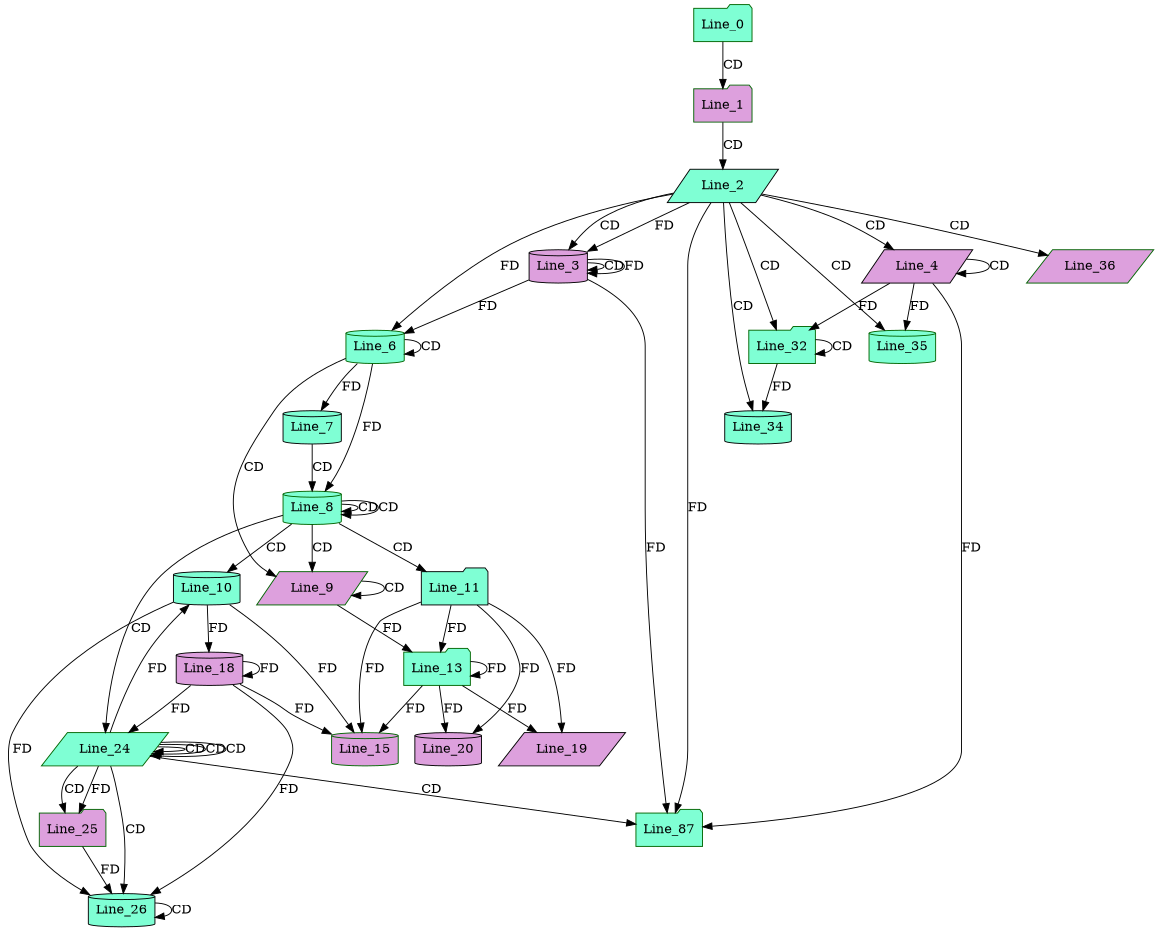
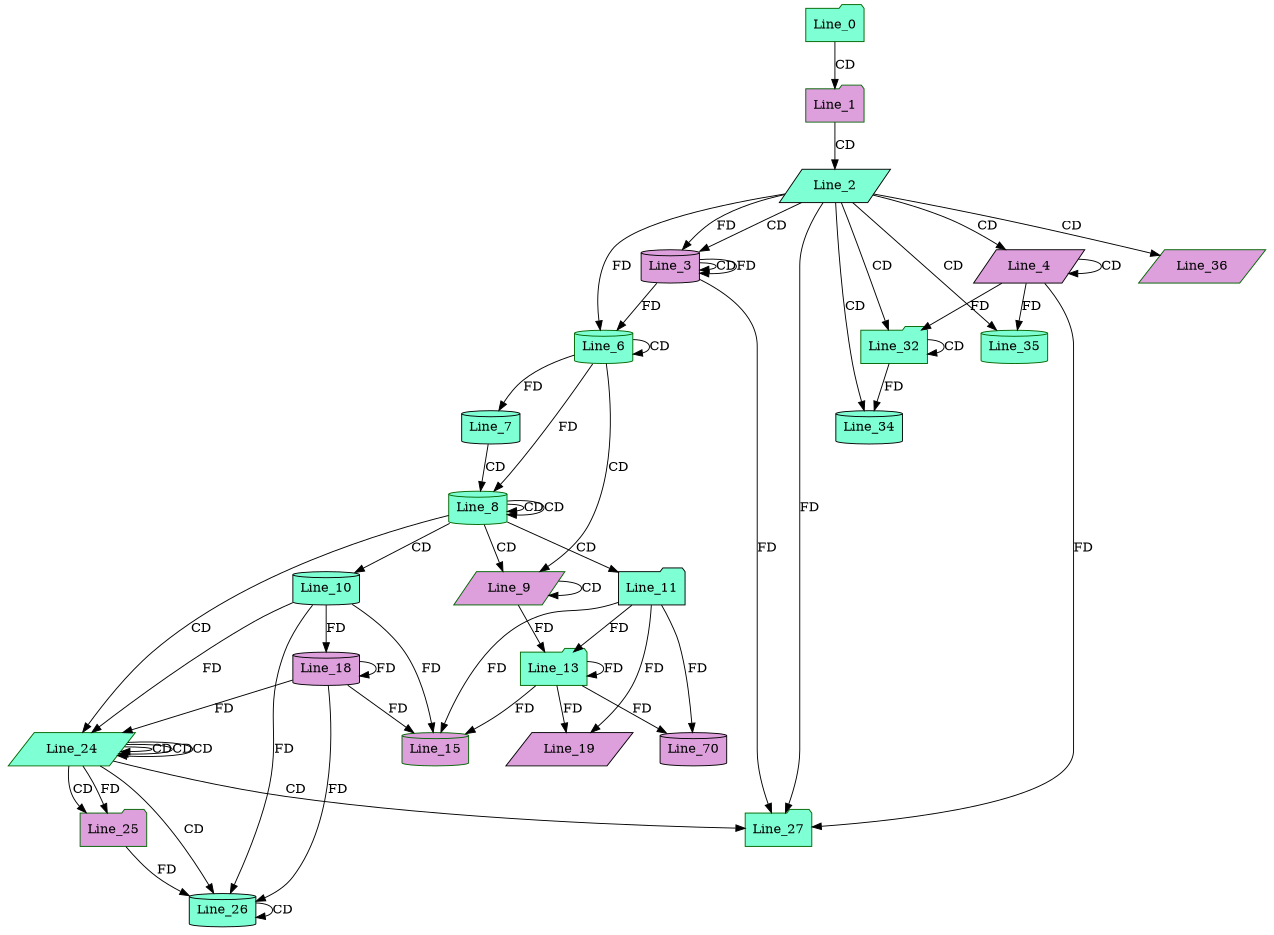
edge "Line_24" -> "Line_10": reversed
node "Line_20": label "Line_20" -> "Line_70"
node "Line_87": label "Line_87" -> "Line_27"
